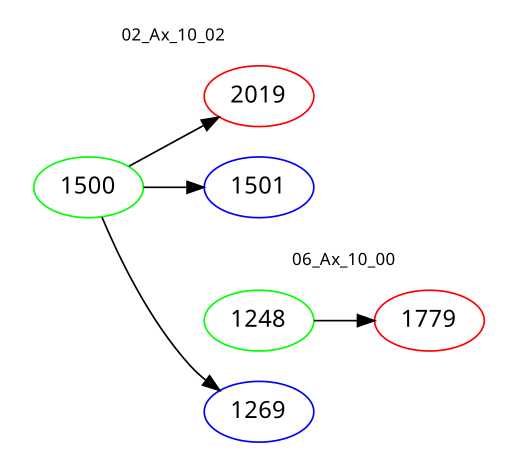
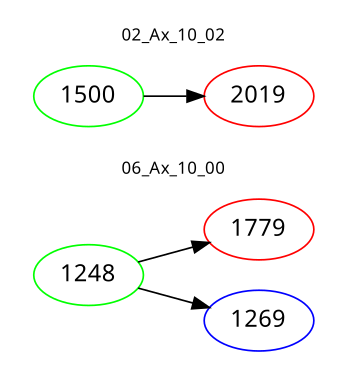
node "1501": removed
edge "1500" -> "1269": now "1248" -> "1269"
